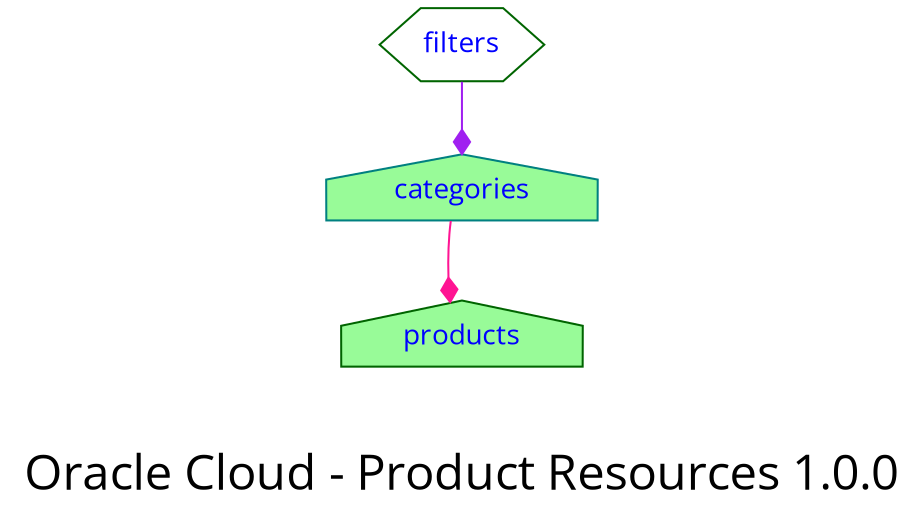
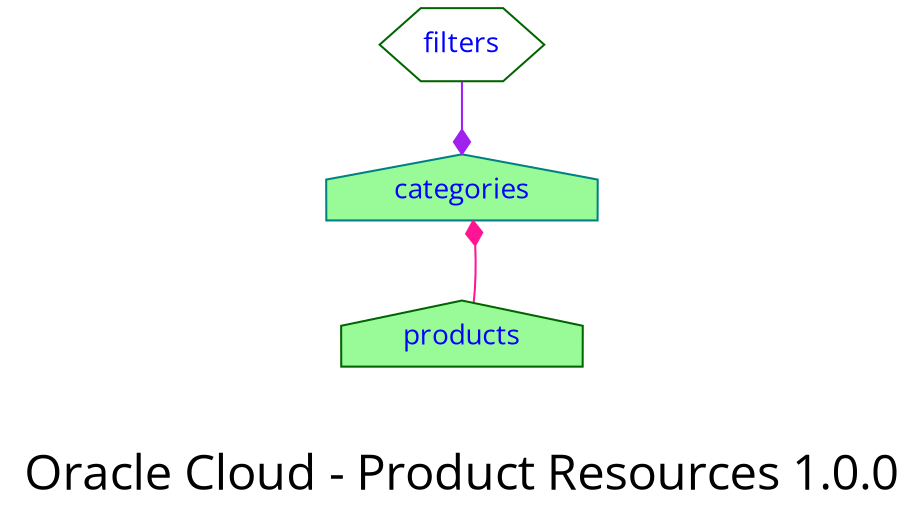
edge "categories" -> "products": reversed
